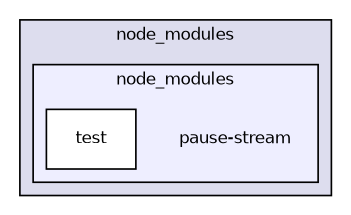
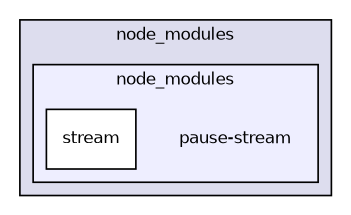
node "test": label "test" -> "stream"
